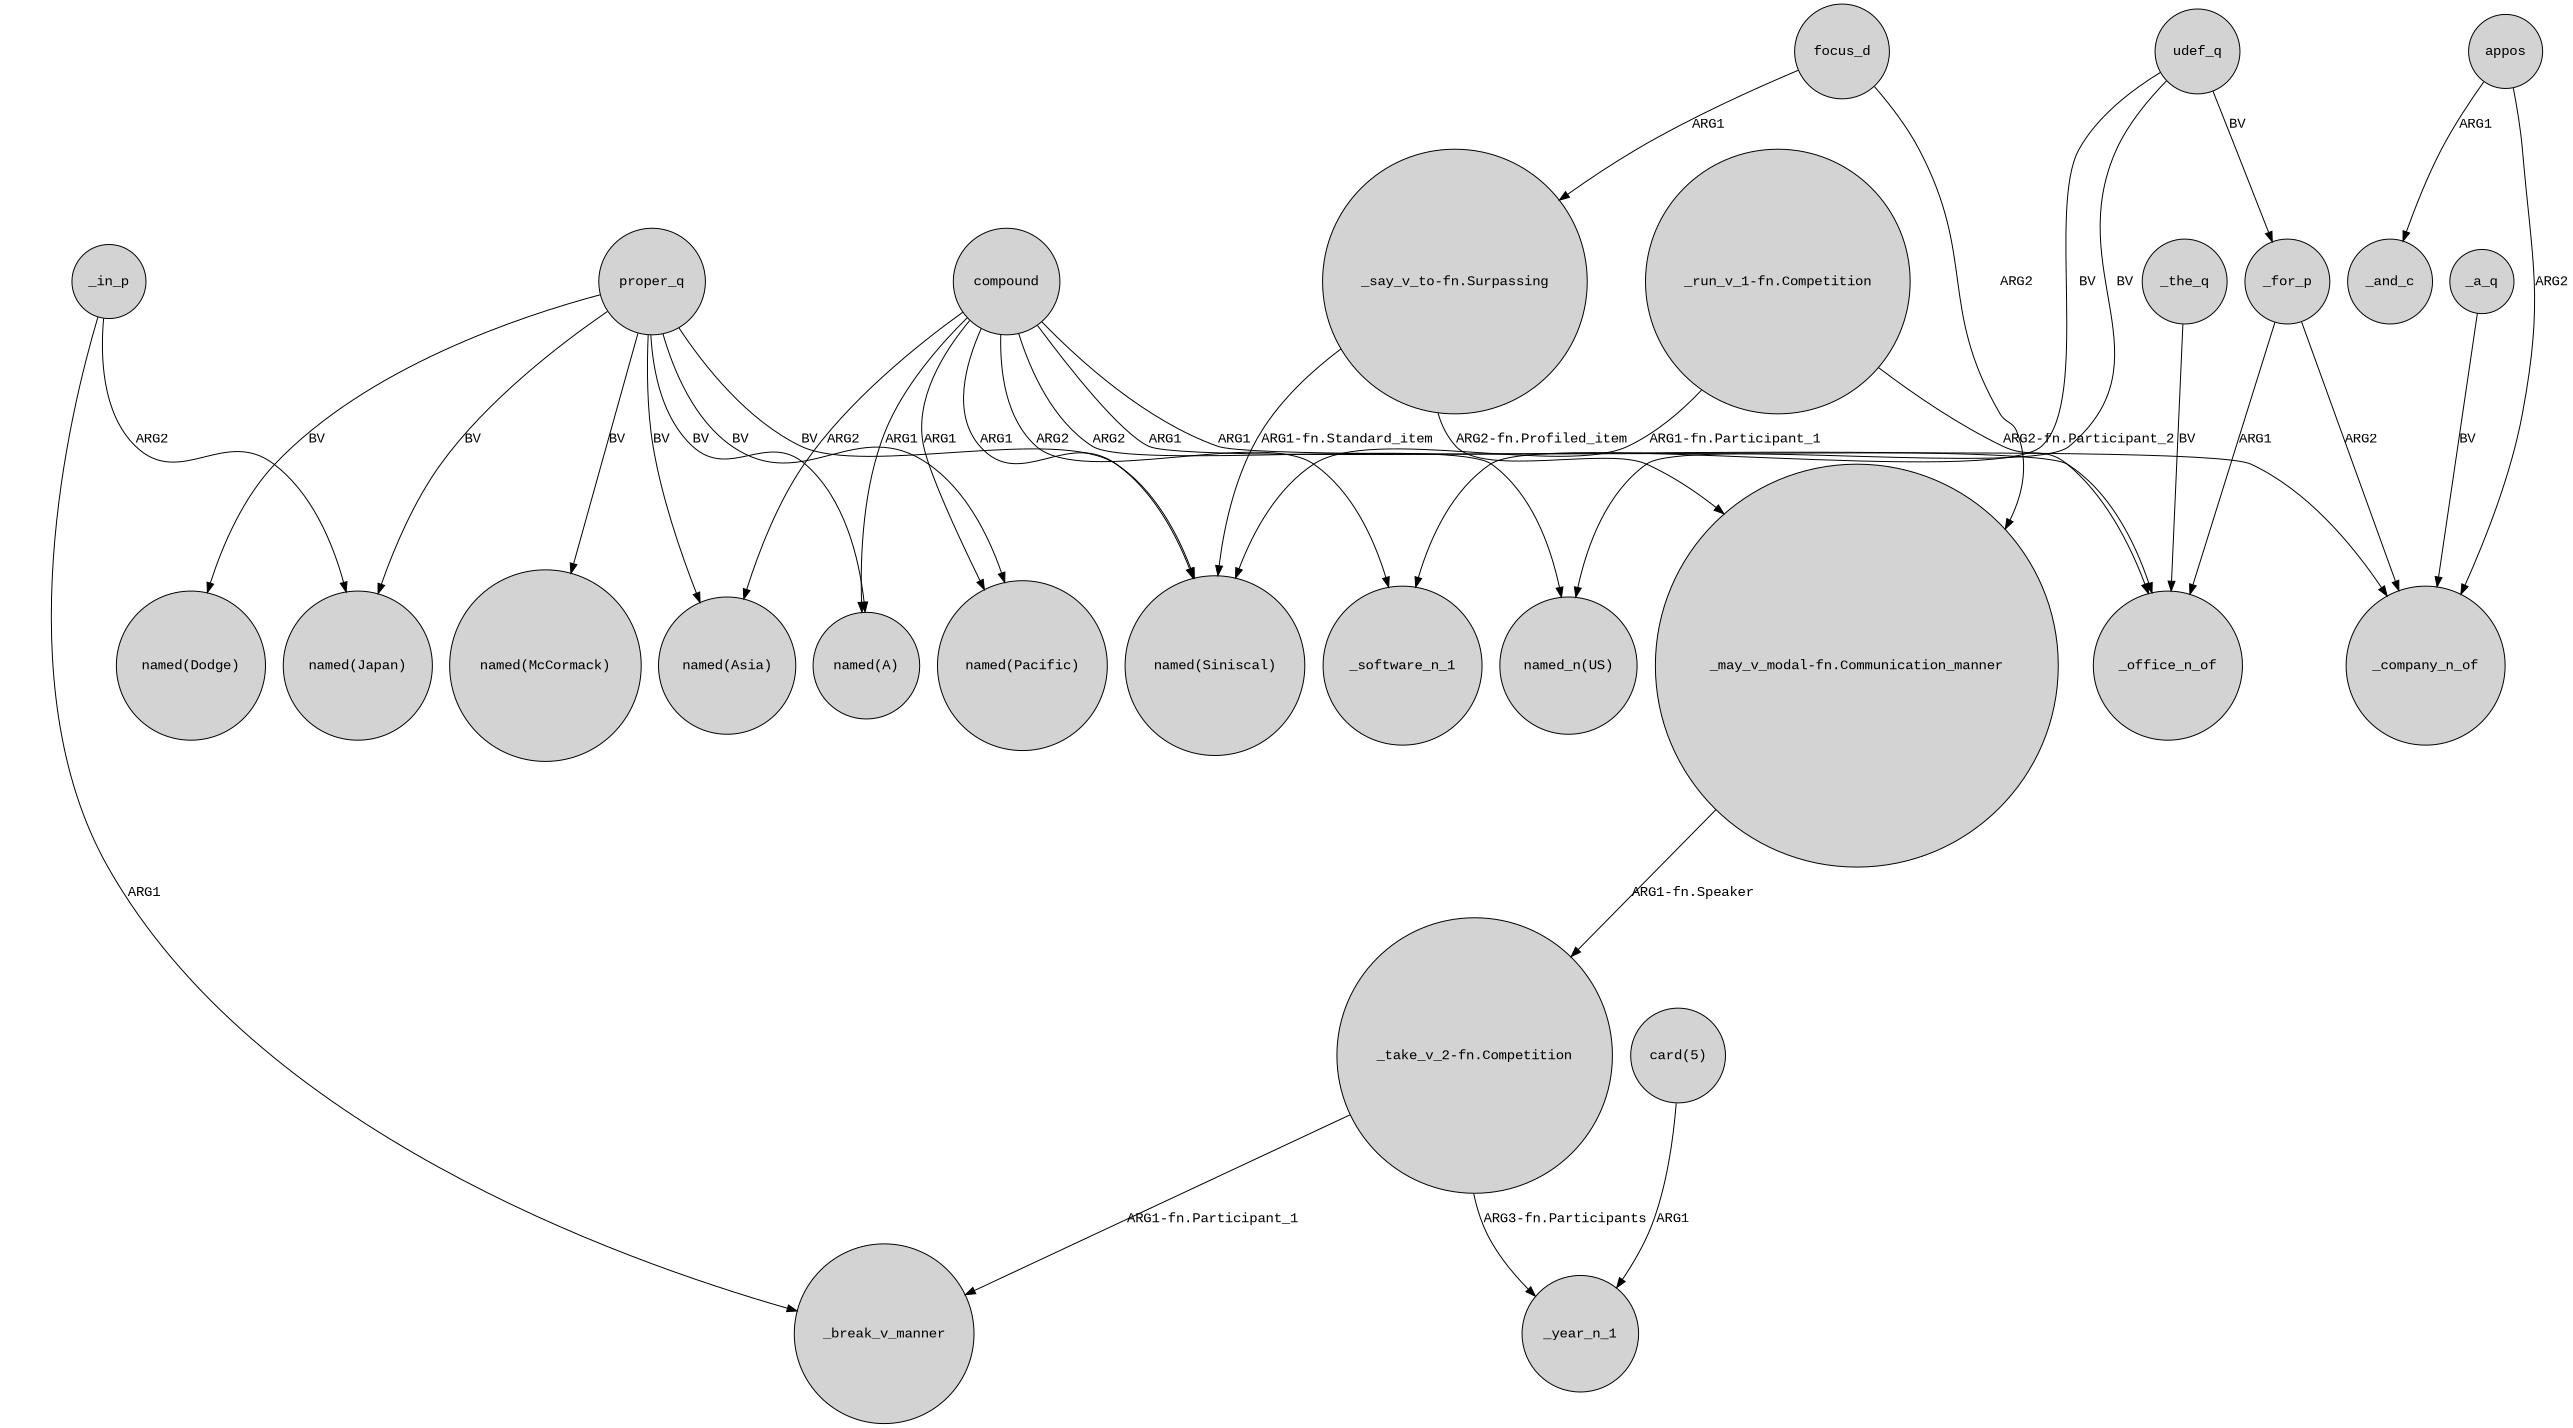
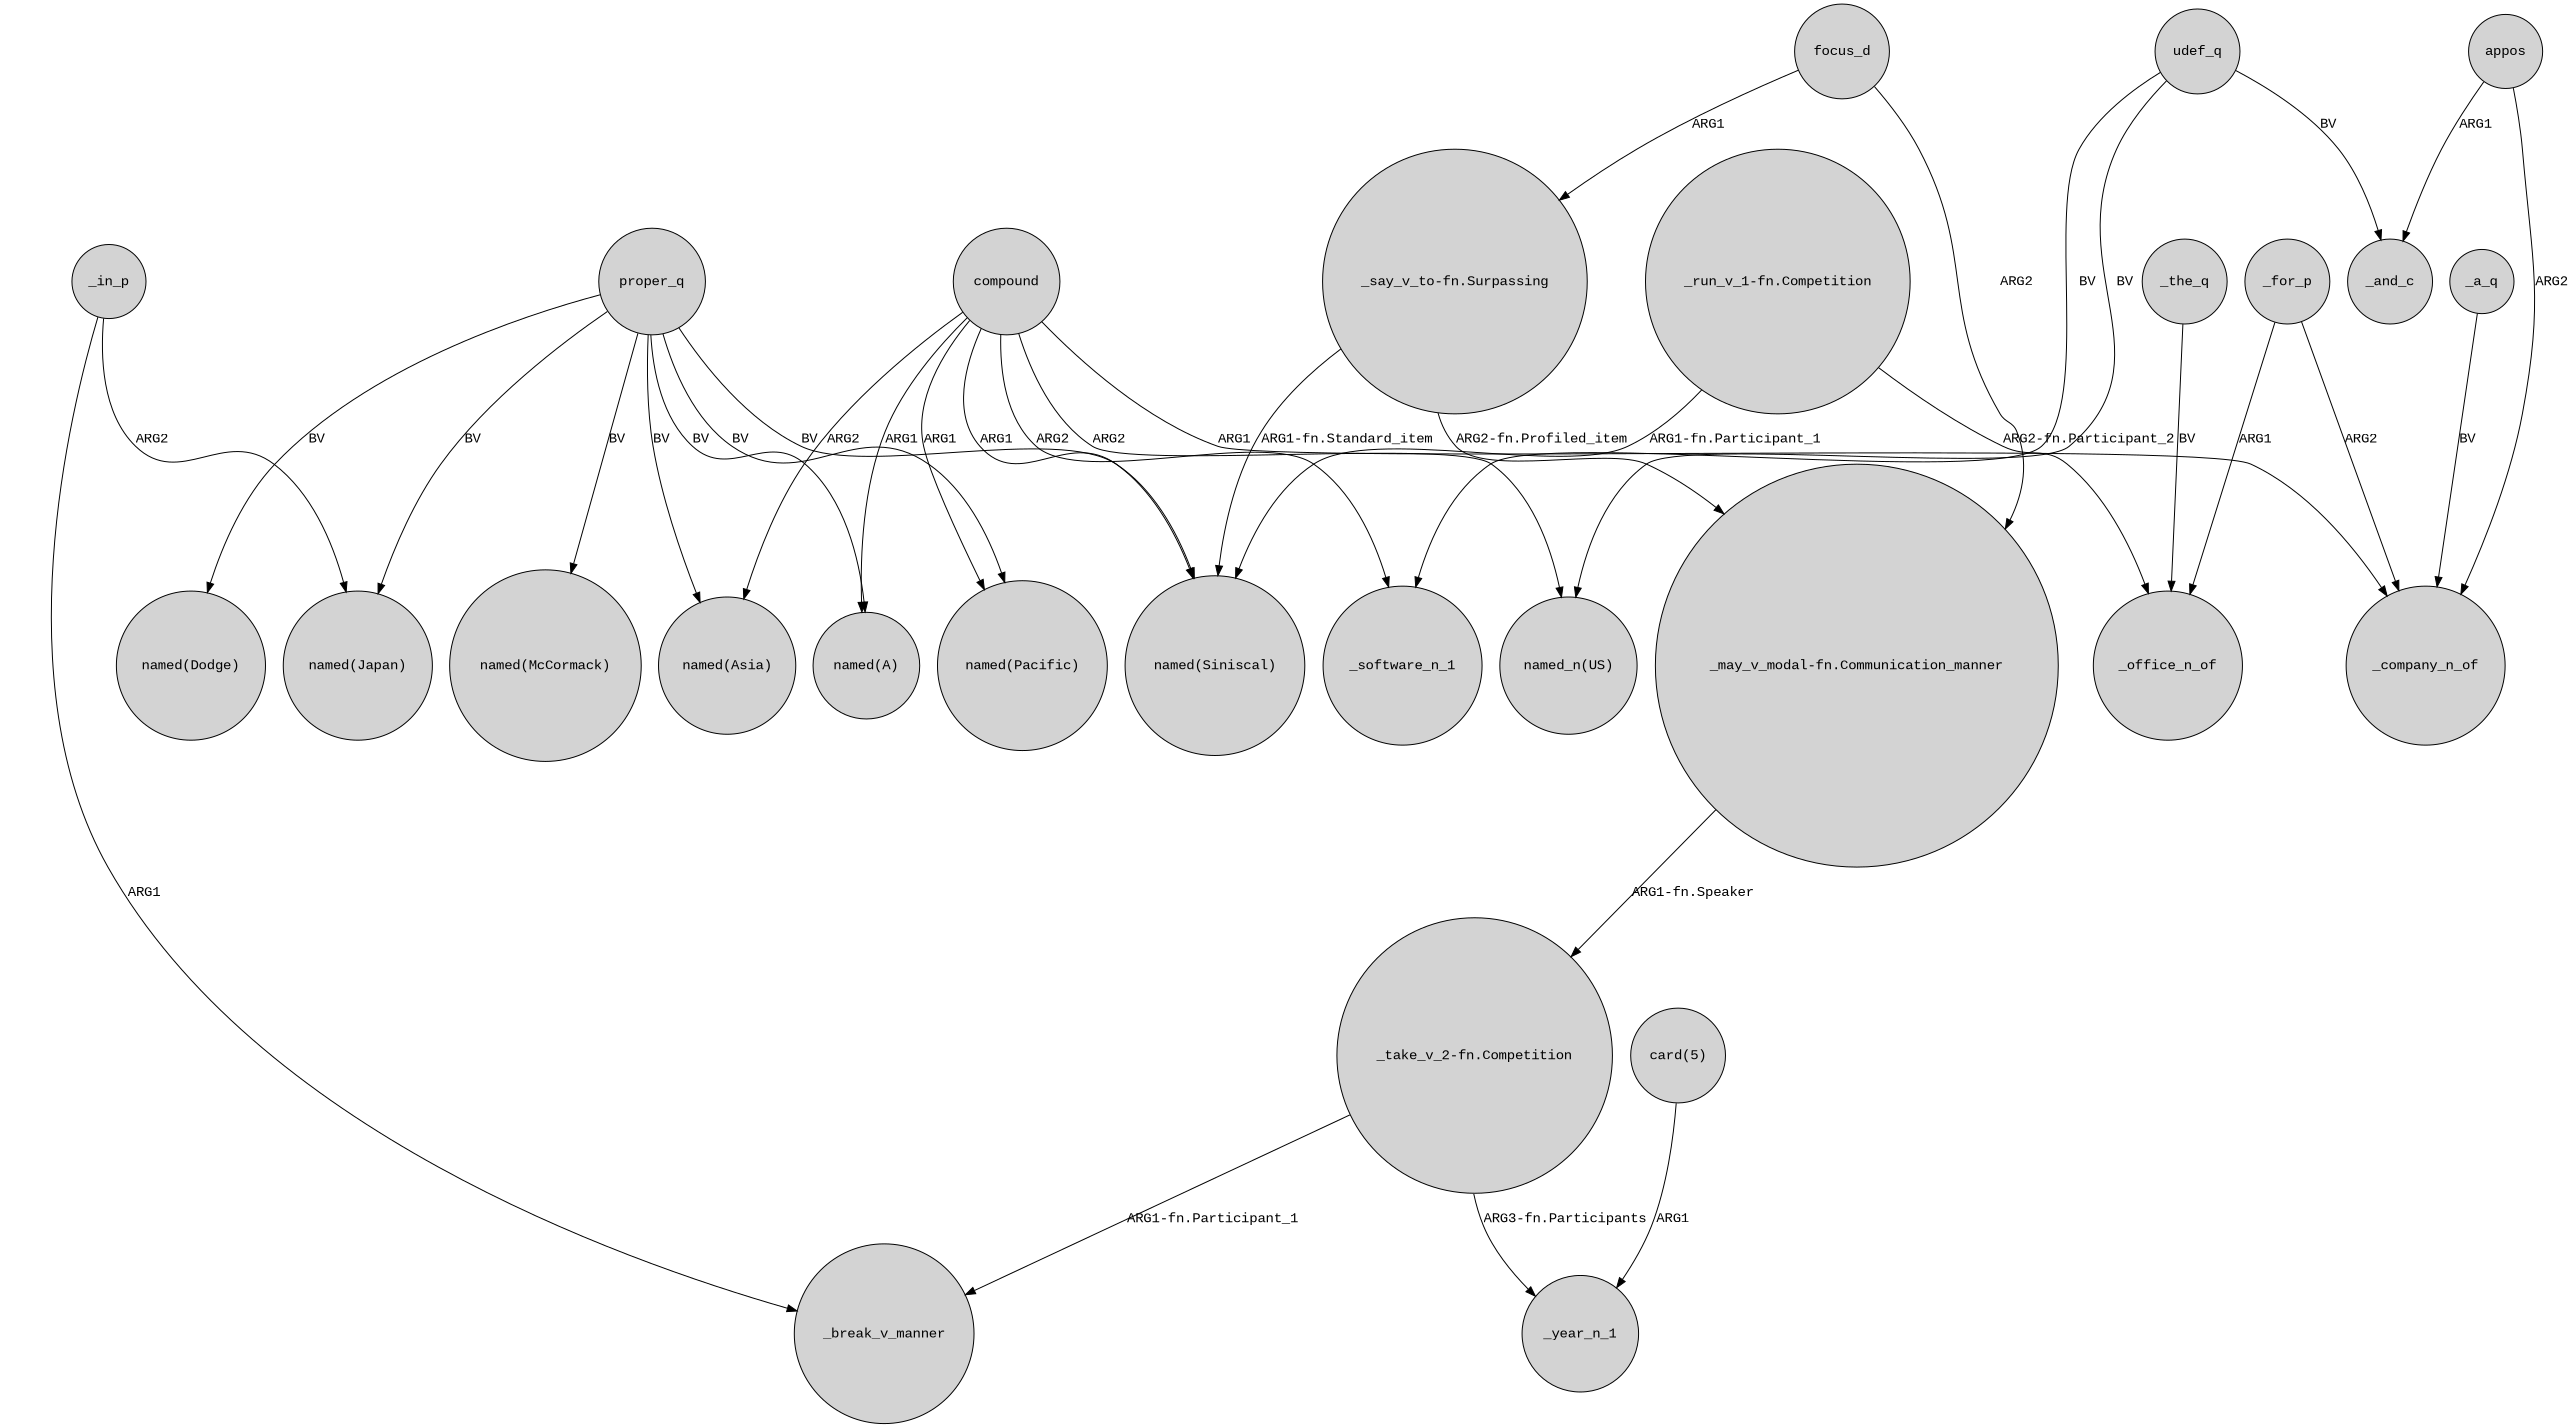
edge "udef_q" -> "_for_p": now "udef_q" -> "_and_c"
edge "compound" -> "_office_n_of": removed, label "ARG1"
